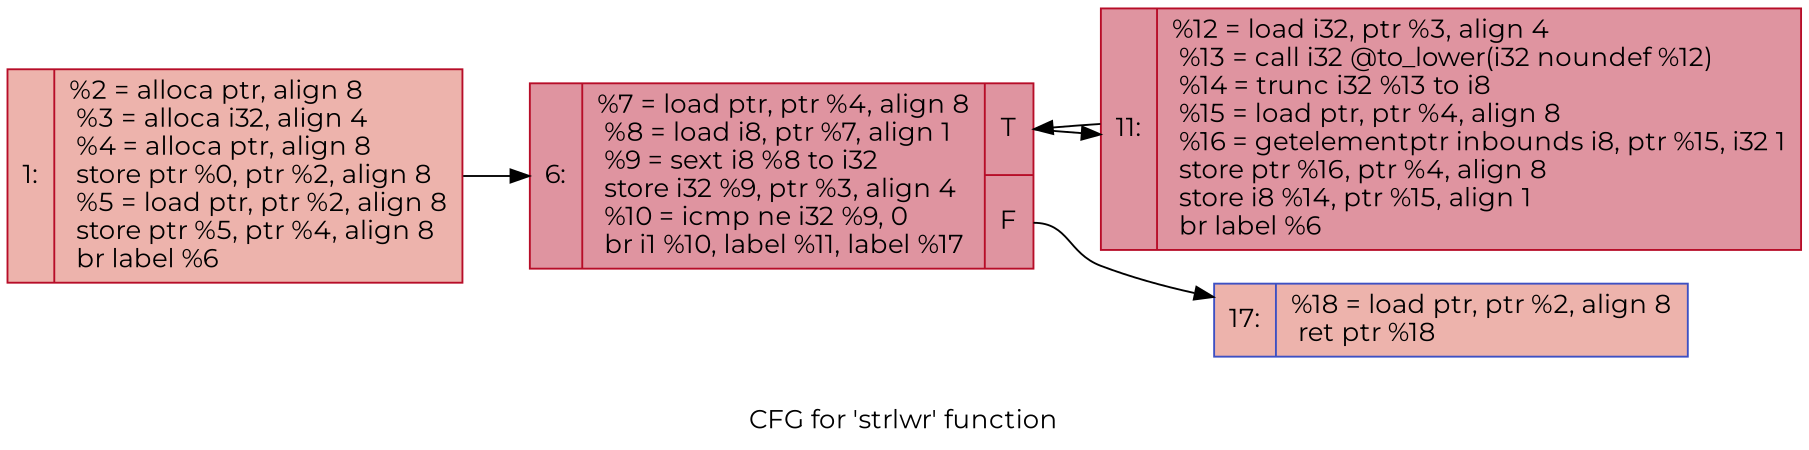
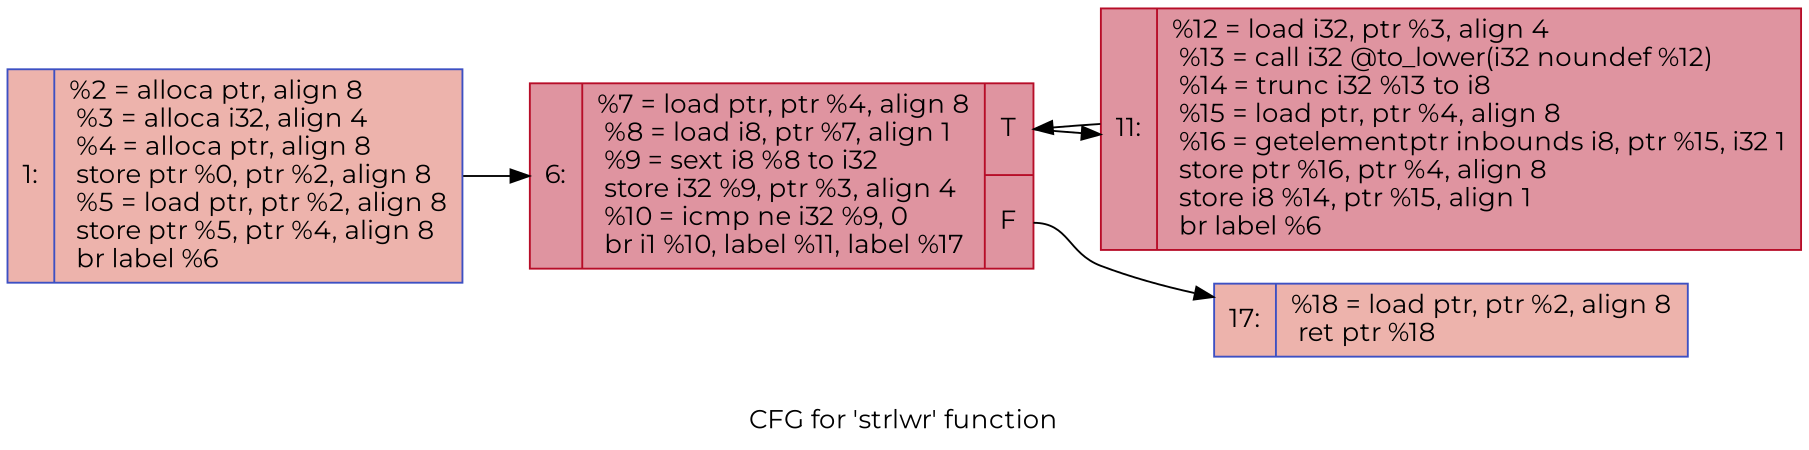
node "1:": color #b70d28ff -> #3d50c3ff
